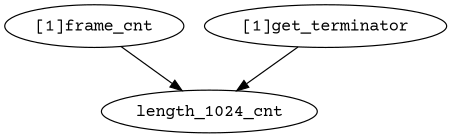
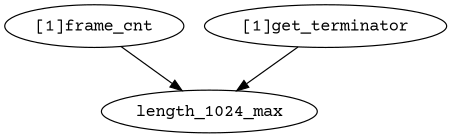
node "length_1024_cnt": label "length_1024_cnt" -> "length_1024_max"
